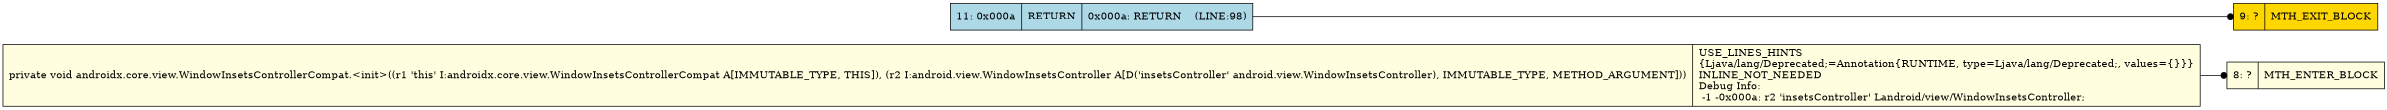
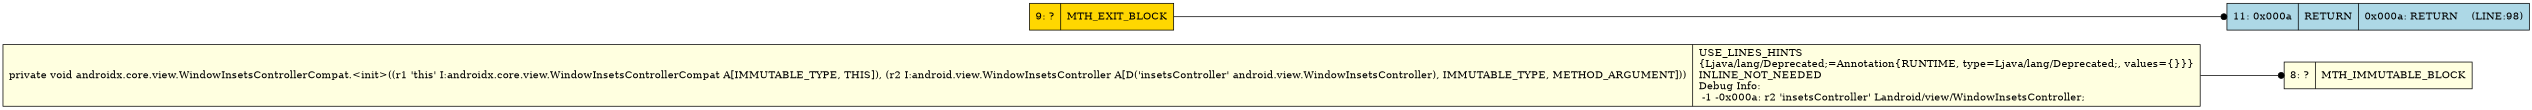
edge "11: 0x000a" -> "9: ?": reversed
node "8: ?": text "MTH_ENTER_BLOCK" -> "MTH_IMMUTABLE_BLOCK"
